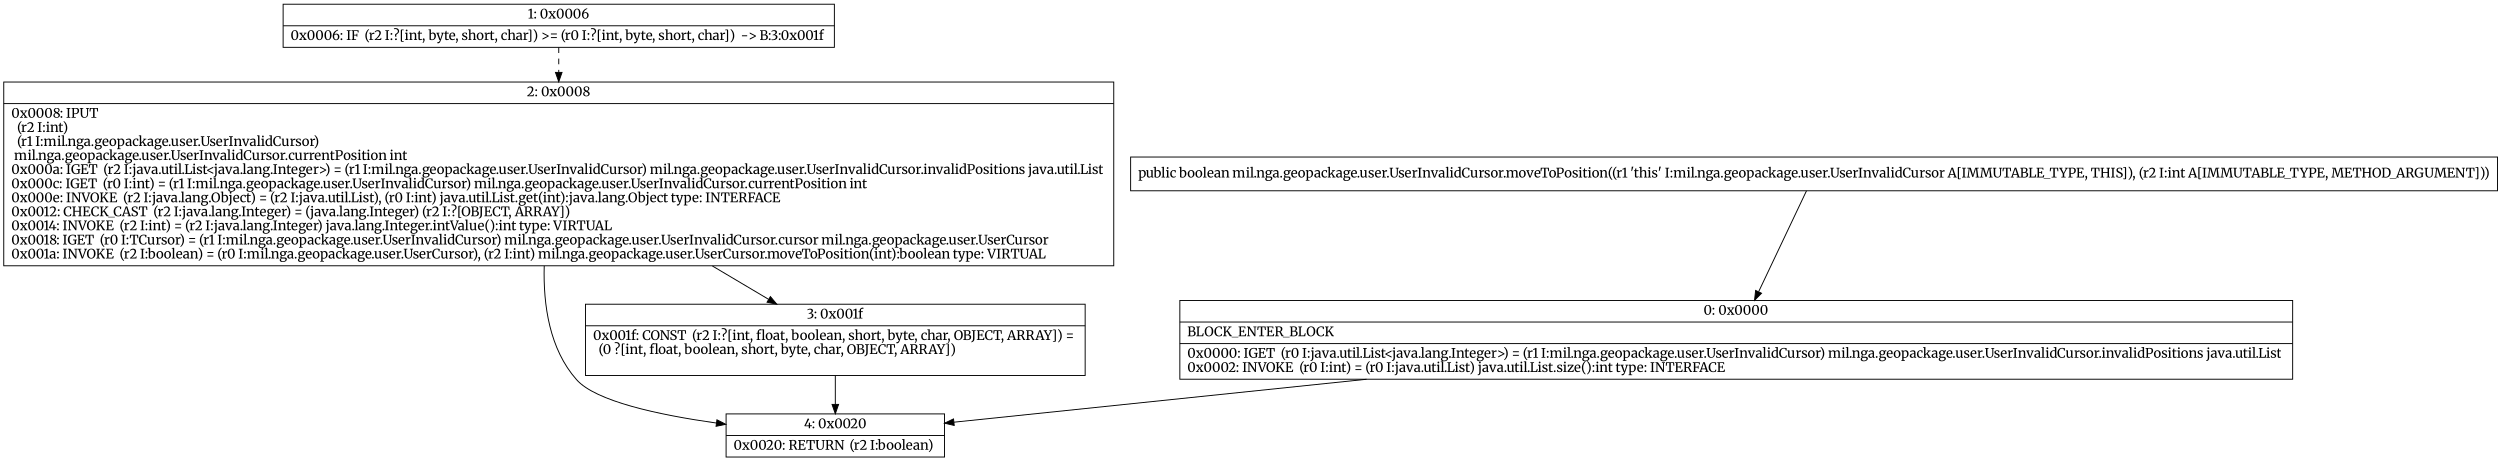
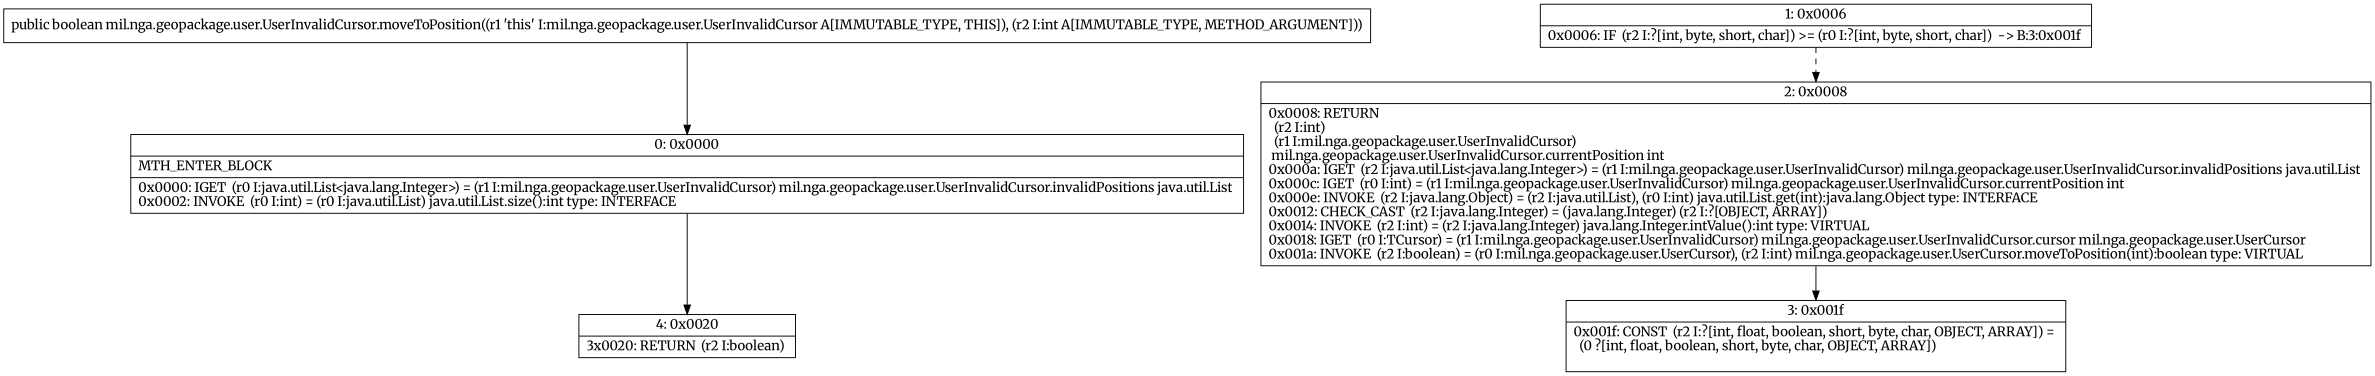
node "2: 0x0008": text "0x0008: IPUT" -> "0x0008: RETURN"
node "0: 0x0000": text "BLOCK_ENTER_BLOCK" -> "MTH_ENTER_BLOCK"
edge "2: 0x0008" -> "4: 0x0020": removed
edge "3: 0x001f" -> "4: 0x0020": removed
node "4: 0x0020": text "0x0020: RETURN  (r2 I:boolean)" -> "3x0020: RETURN  (r2 I:boolean)"
